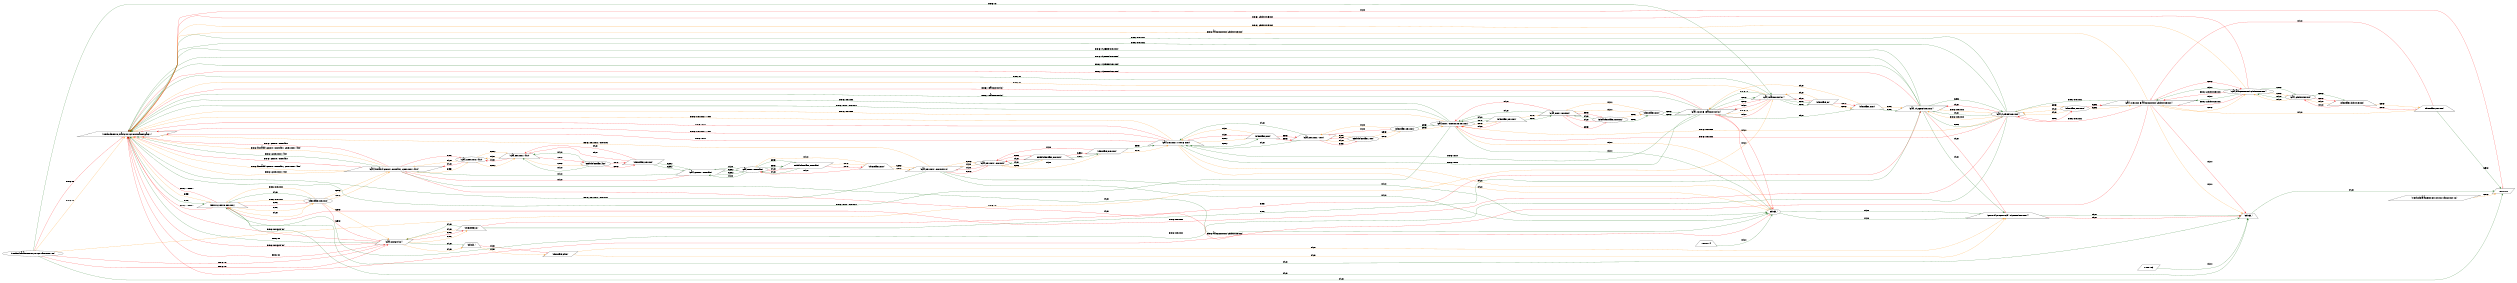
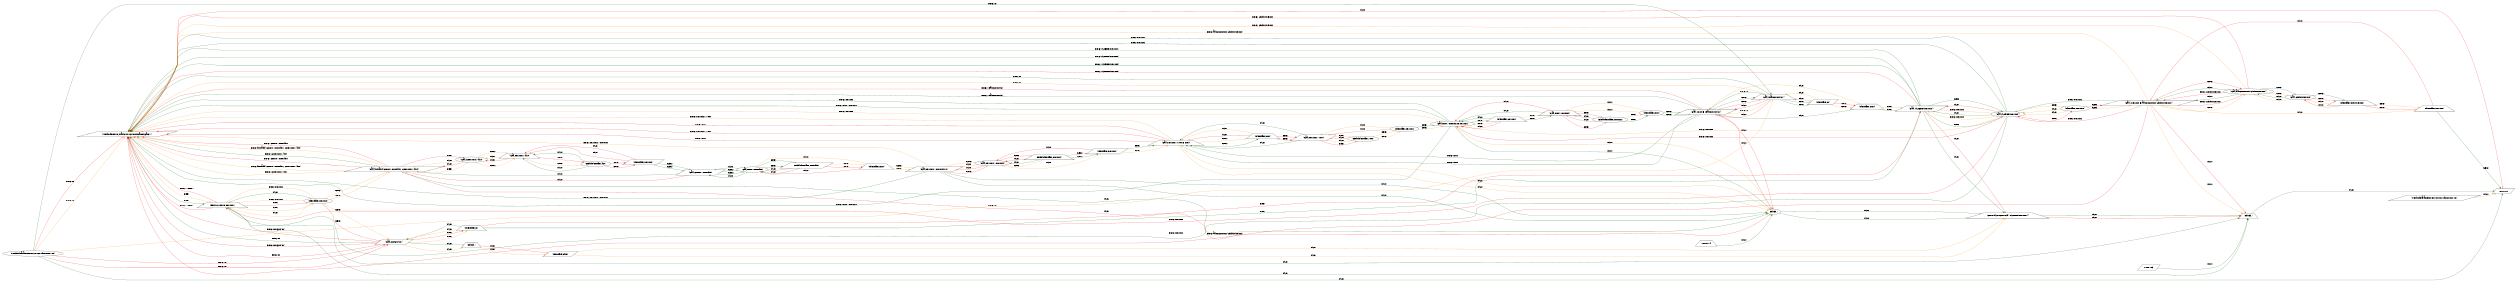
edge "(MethodParameterOut,struct vfsmount *m)" -> "1000100": label "CFG: " -> "AST: "
